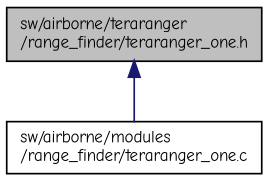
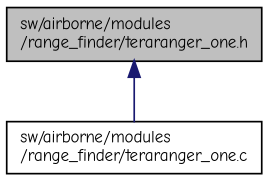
node "sw/airborne/teraranger /range_finder/teraranger_one.h": label "sw/airborne/teraranger /range_finder/teraranger_one.h" -> "sw/airborne/modules /range_finder/teraranger_one.h"
